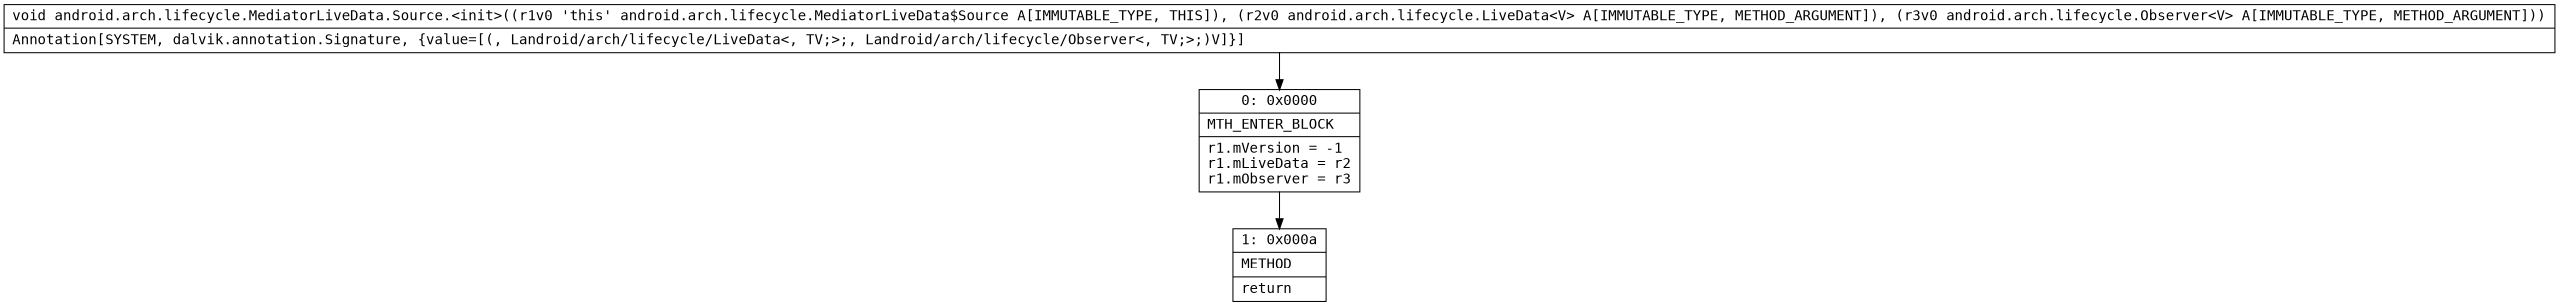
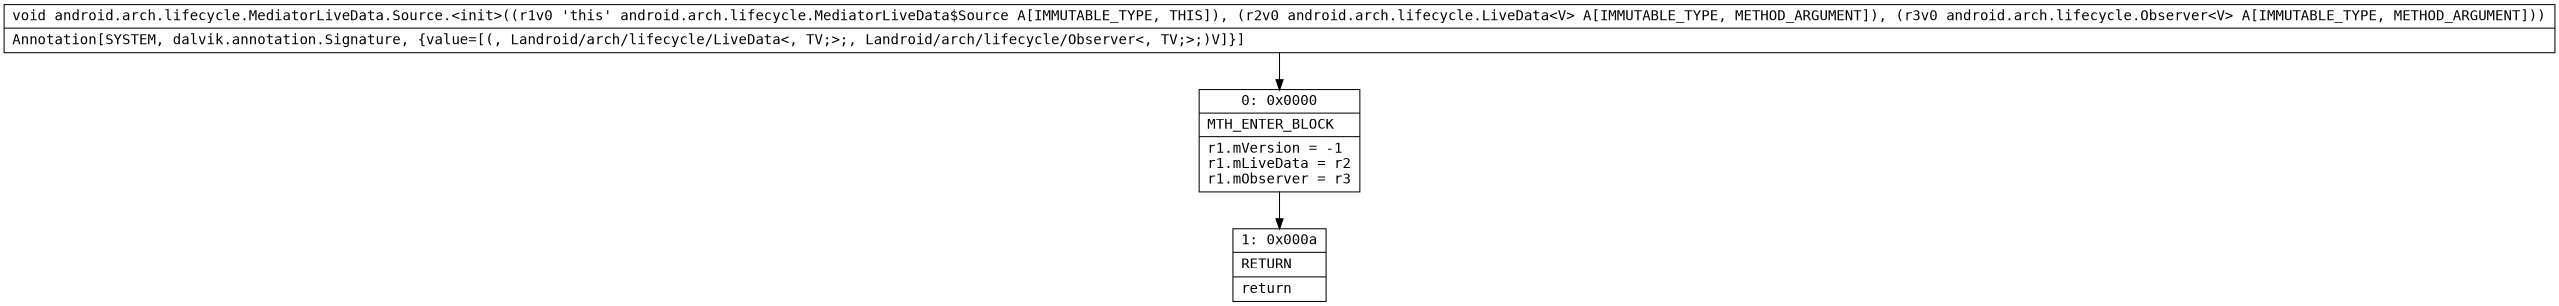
node "1: 0x000a": text "METHOD" -> "RETURN"
